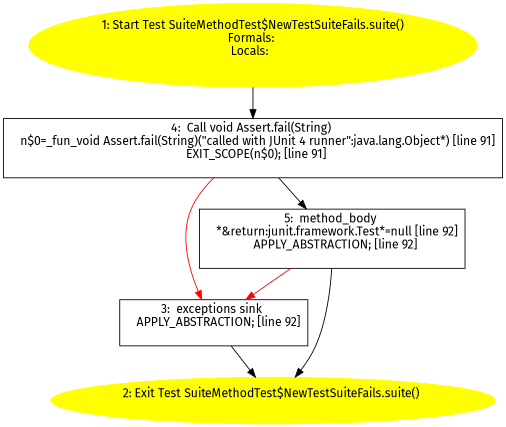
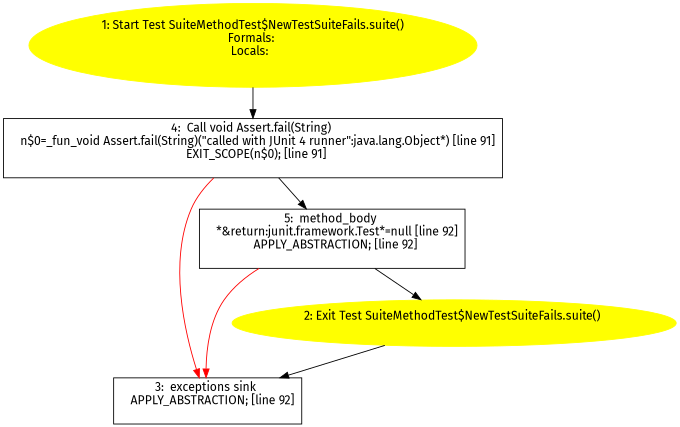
edge "3:  exceptions sink APPLY_ABSTRACTION; [line 92]" -> "2: Exit Test SuiteMethodTest$NewTestSuiteFails.suite()": reversed
